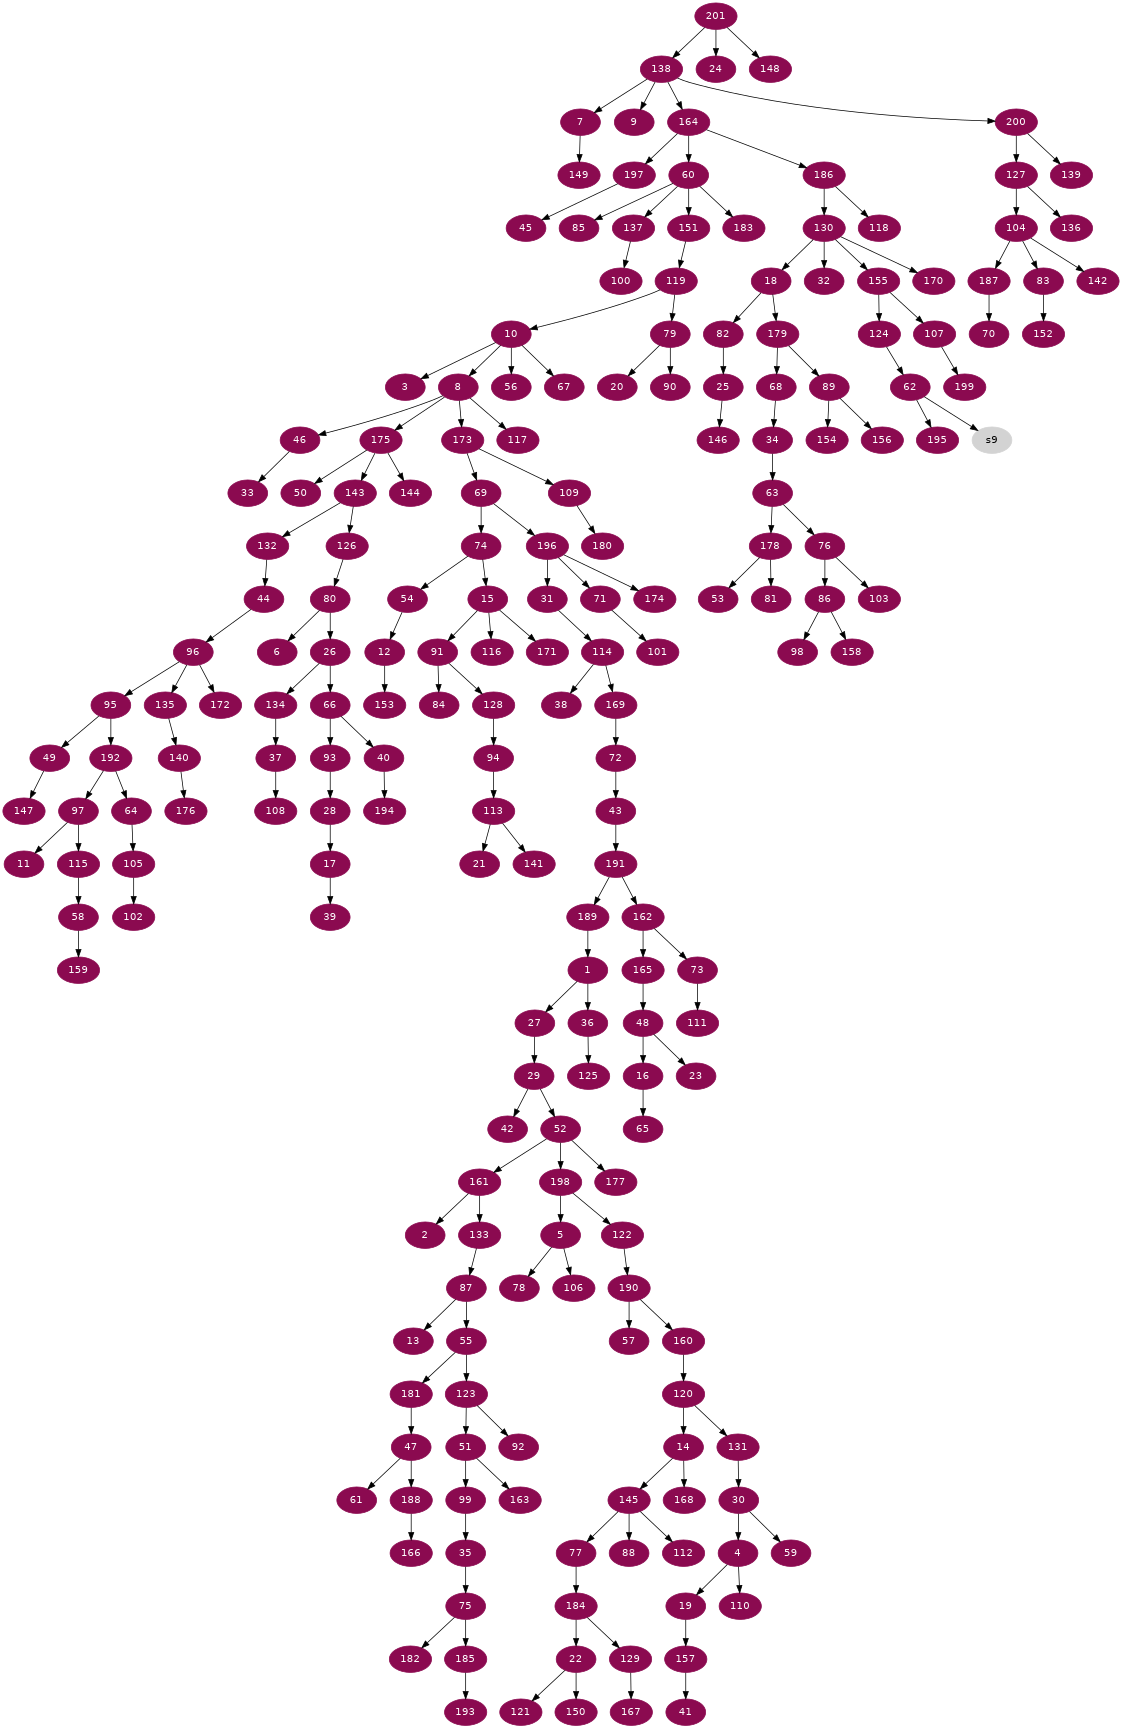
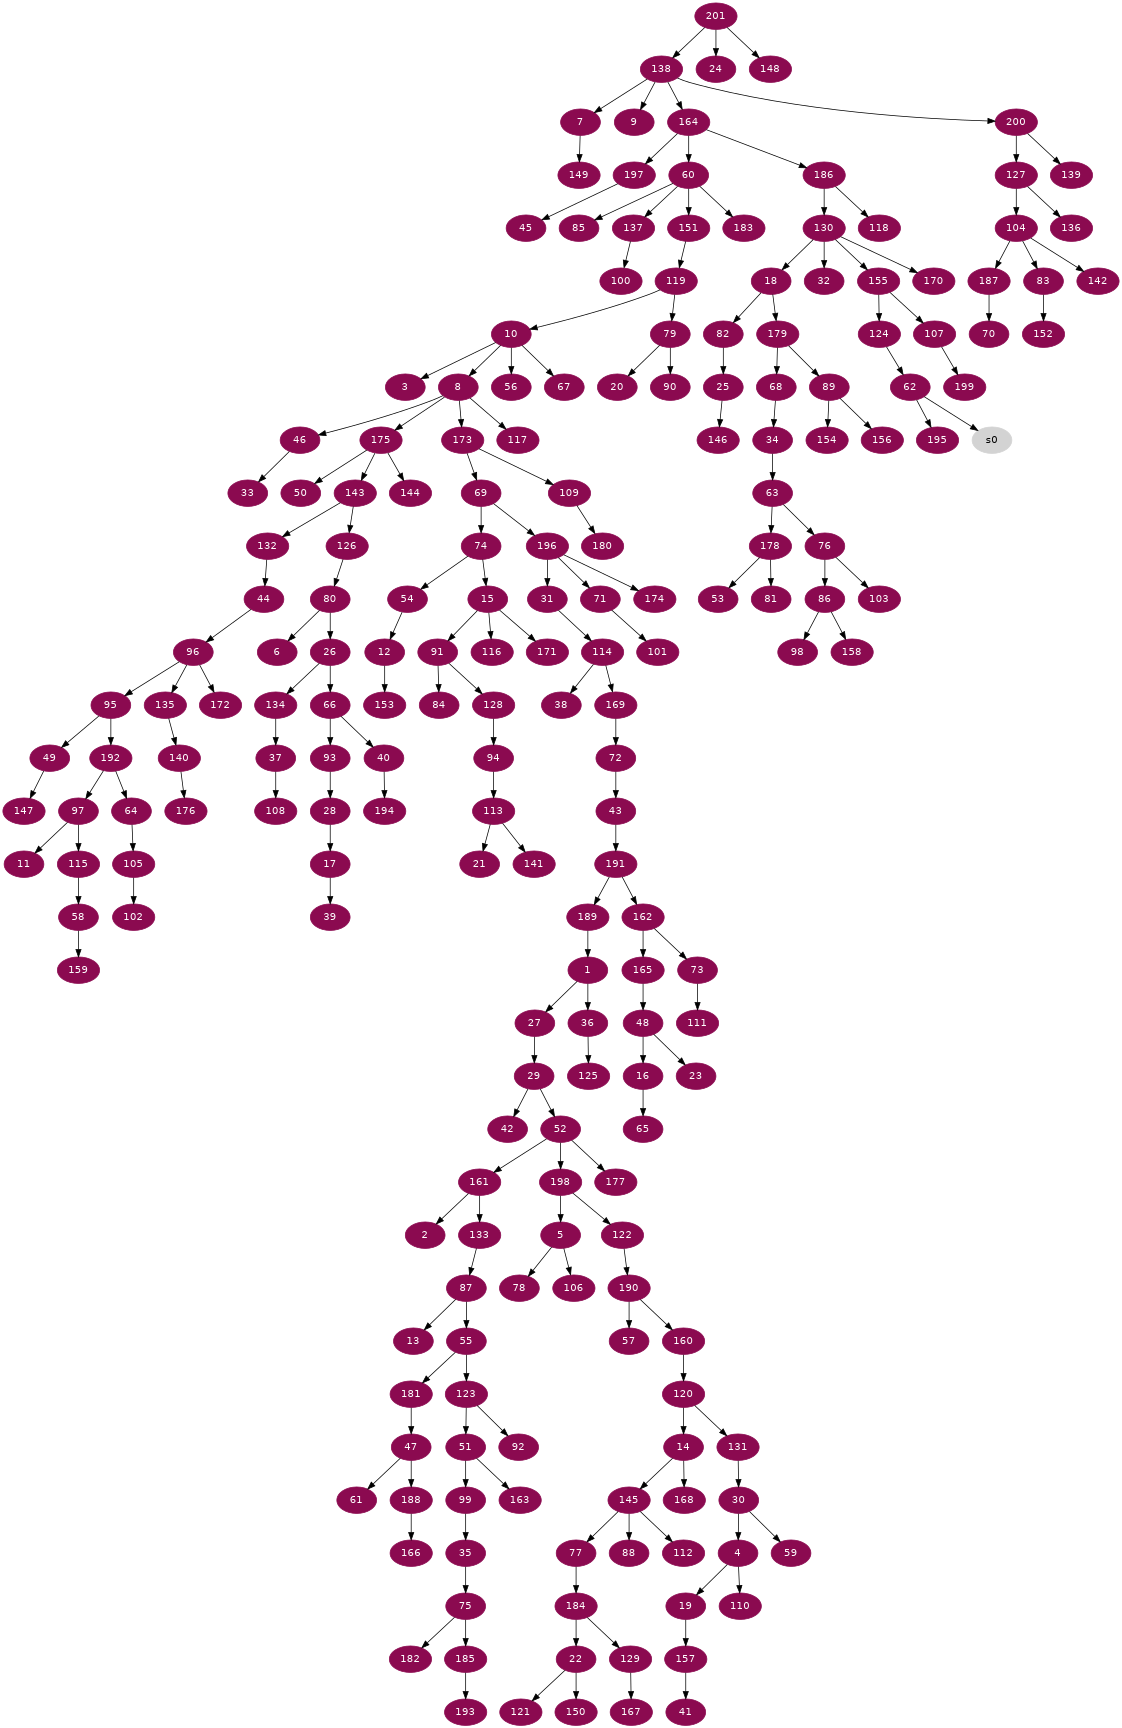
node "s9": label "s9" -> "s0"
